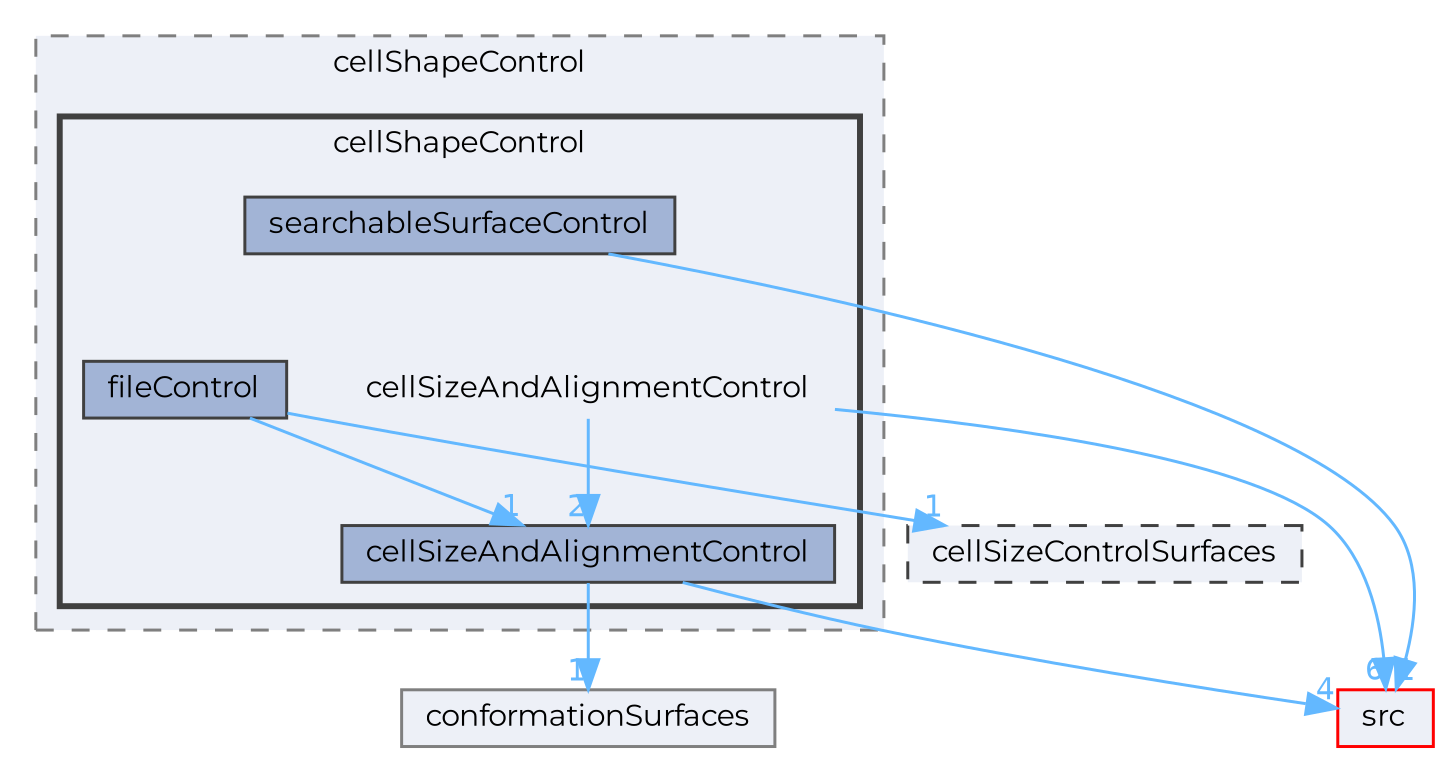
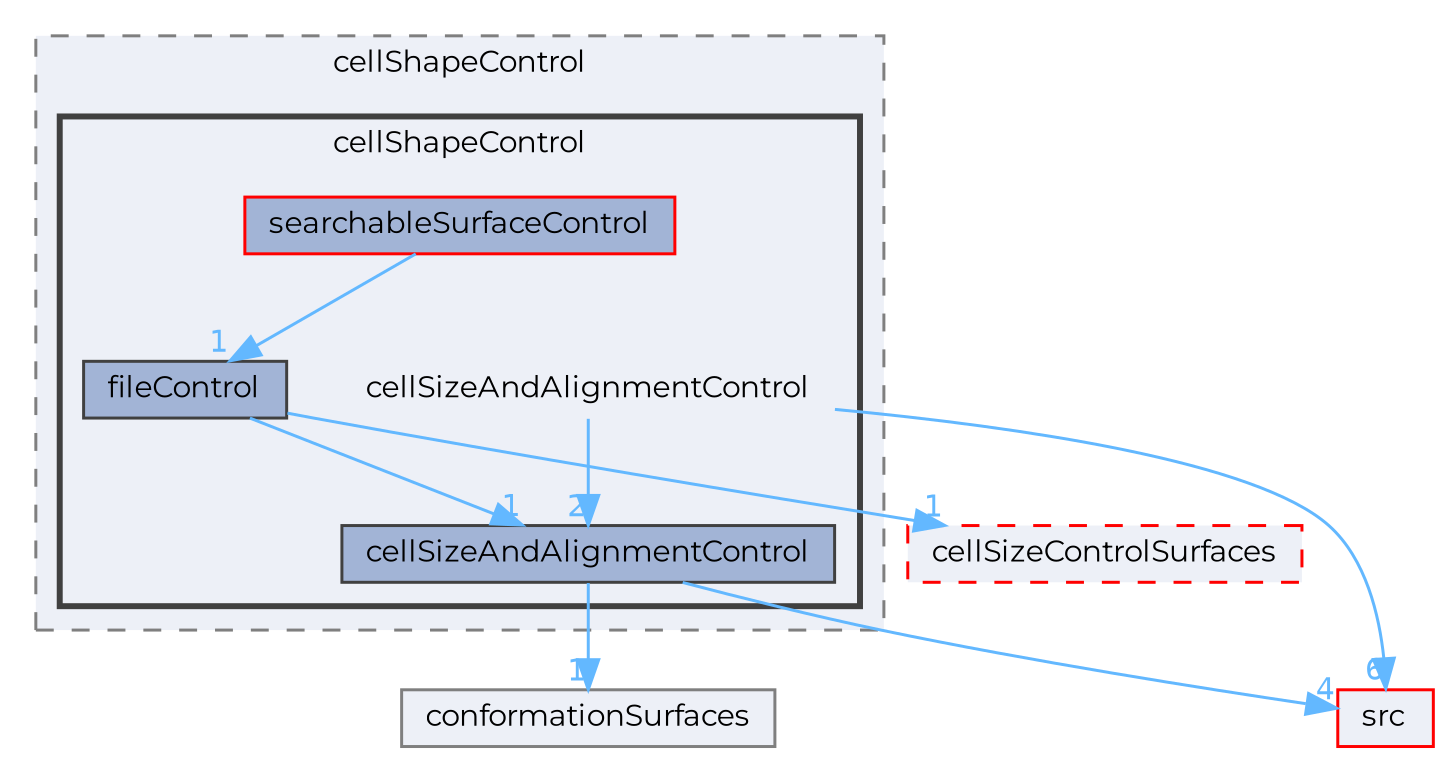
node "searchableSurfaceControl": color grey25 -> red
edge "searchableSurfaceControl" -> "src": now "searchableSurfaceControl" -> "fileControl"
node "cellSizeControlSurfaces": color grey25 -> red
